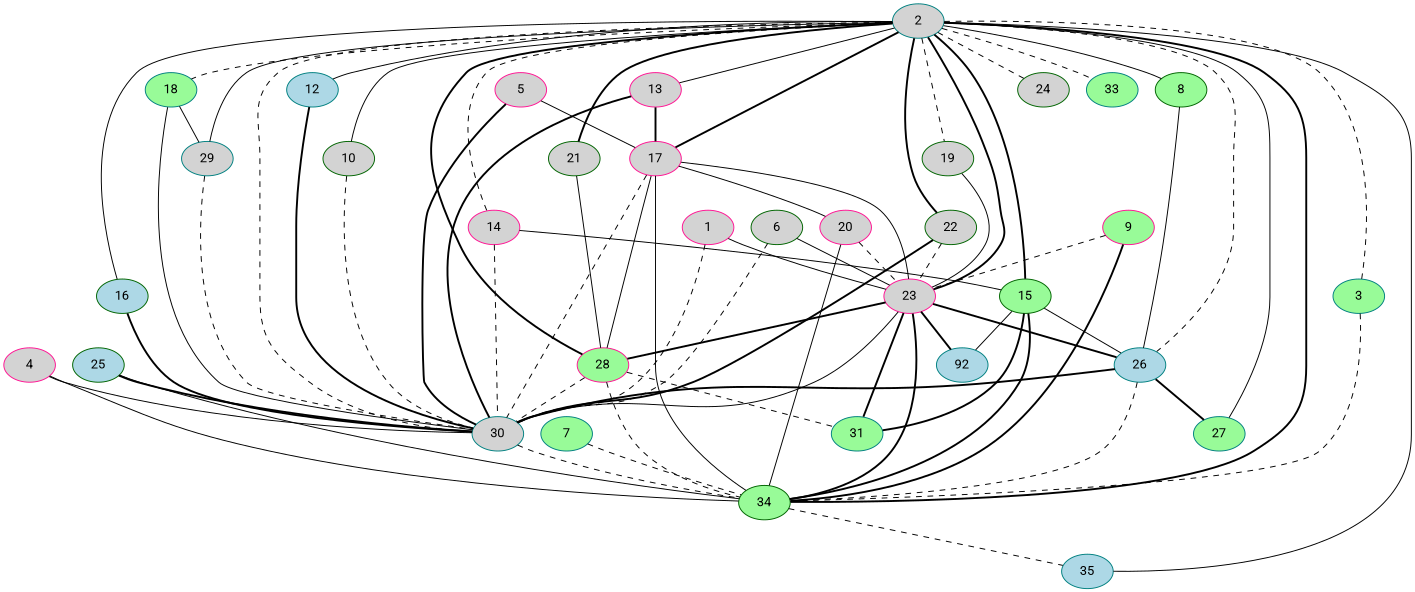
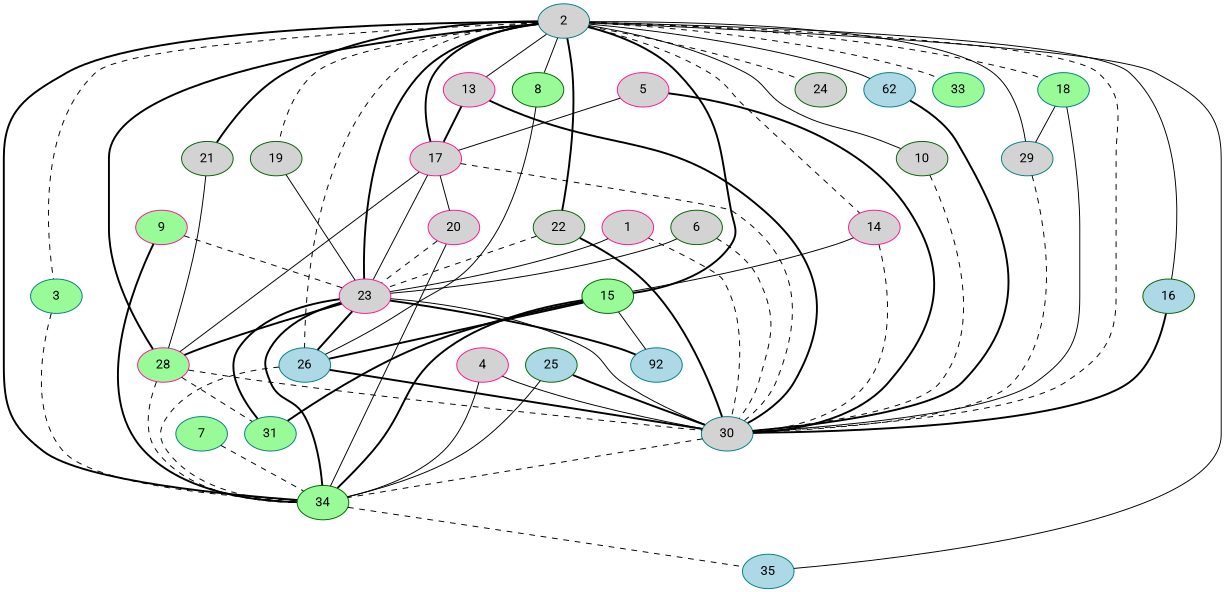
node "12": label "12" -> "62"
edge "15" -- "26": style solid -> bold
edge "17" -- "34": removed
node "27": removed
